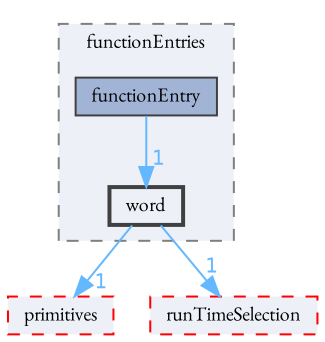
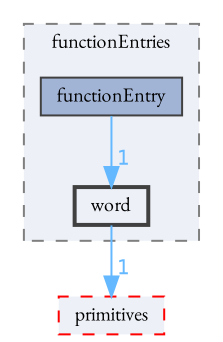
node "runTimeSelection": removed
